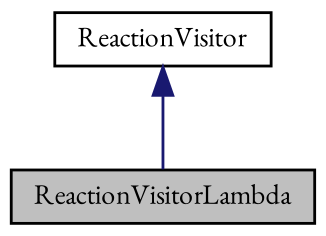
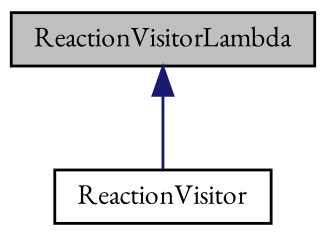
edge "ReactionVisitorLambda" -> "ReactionVisitor": reversed
